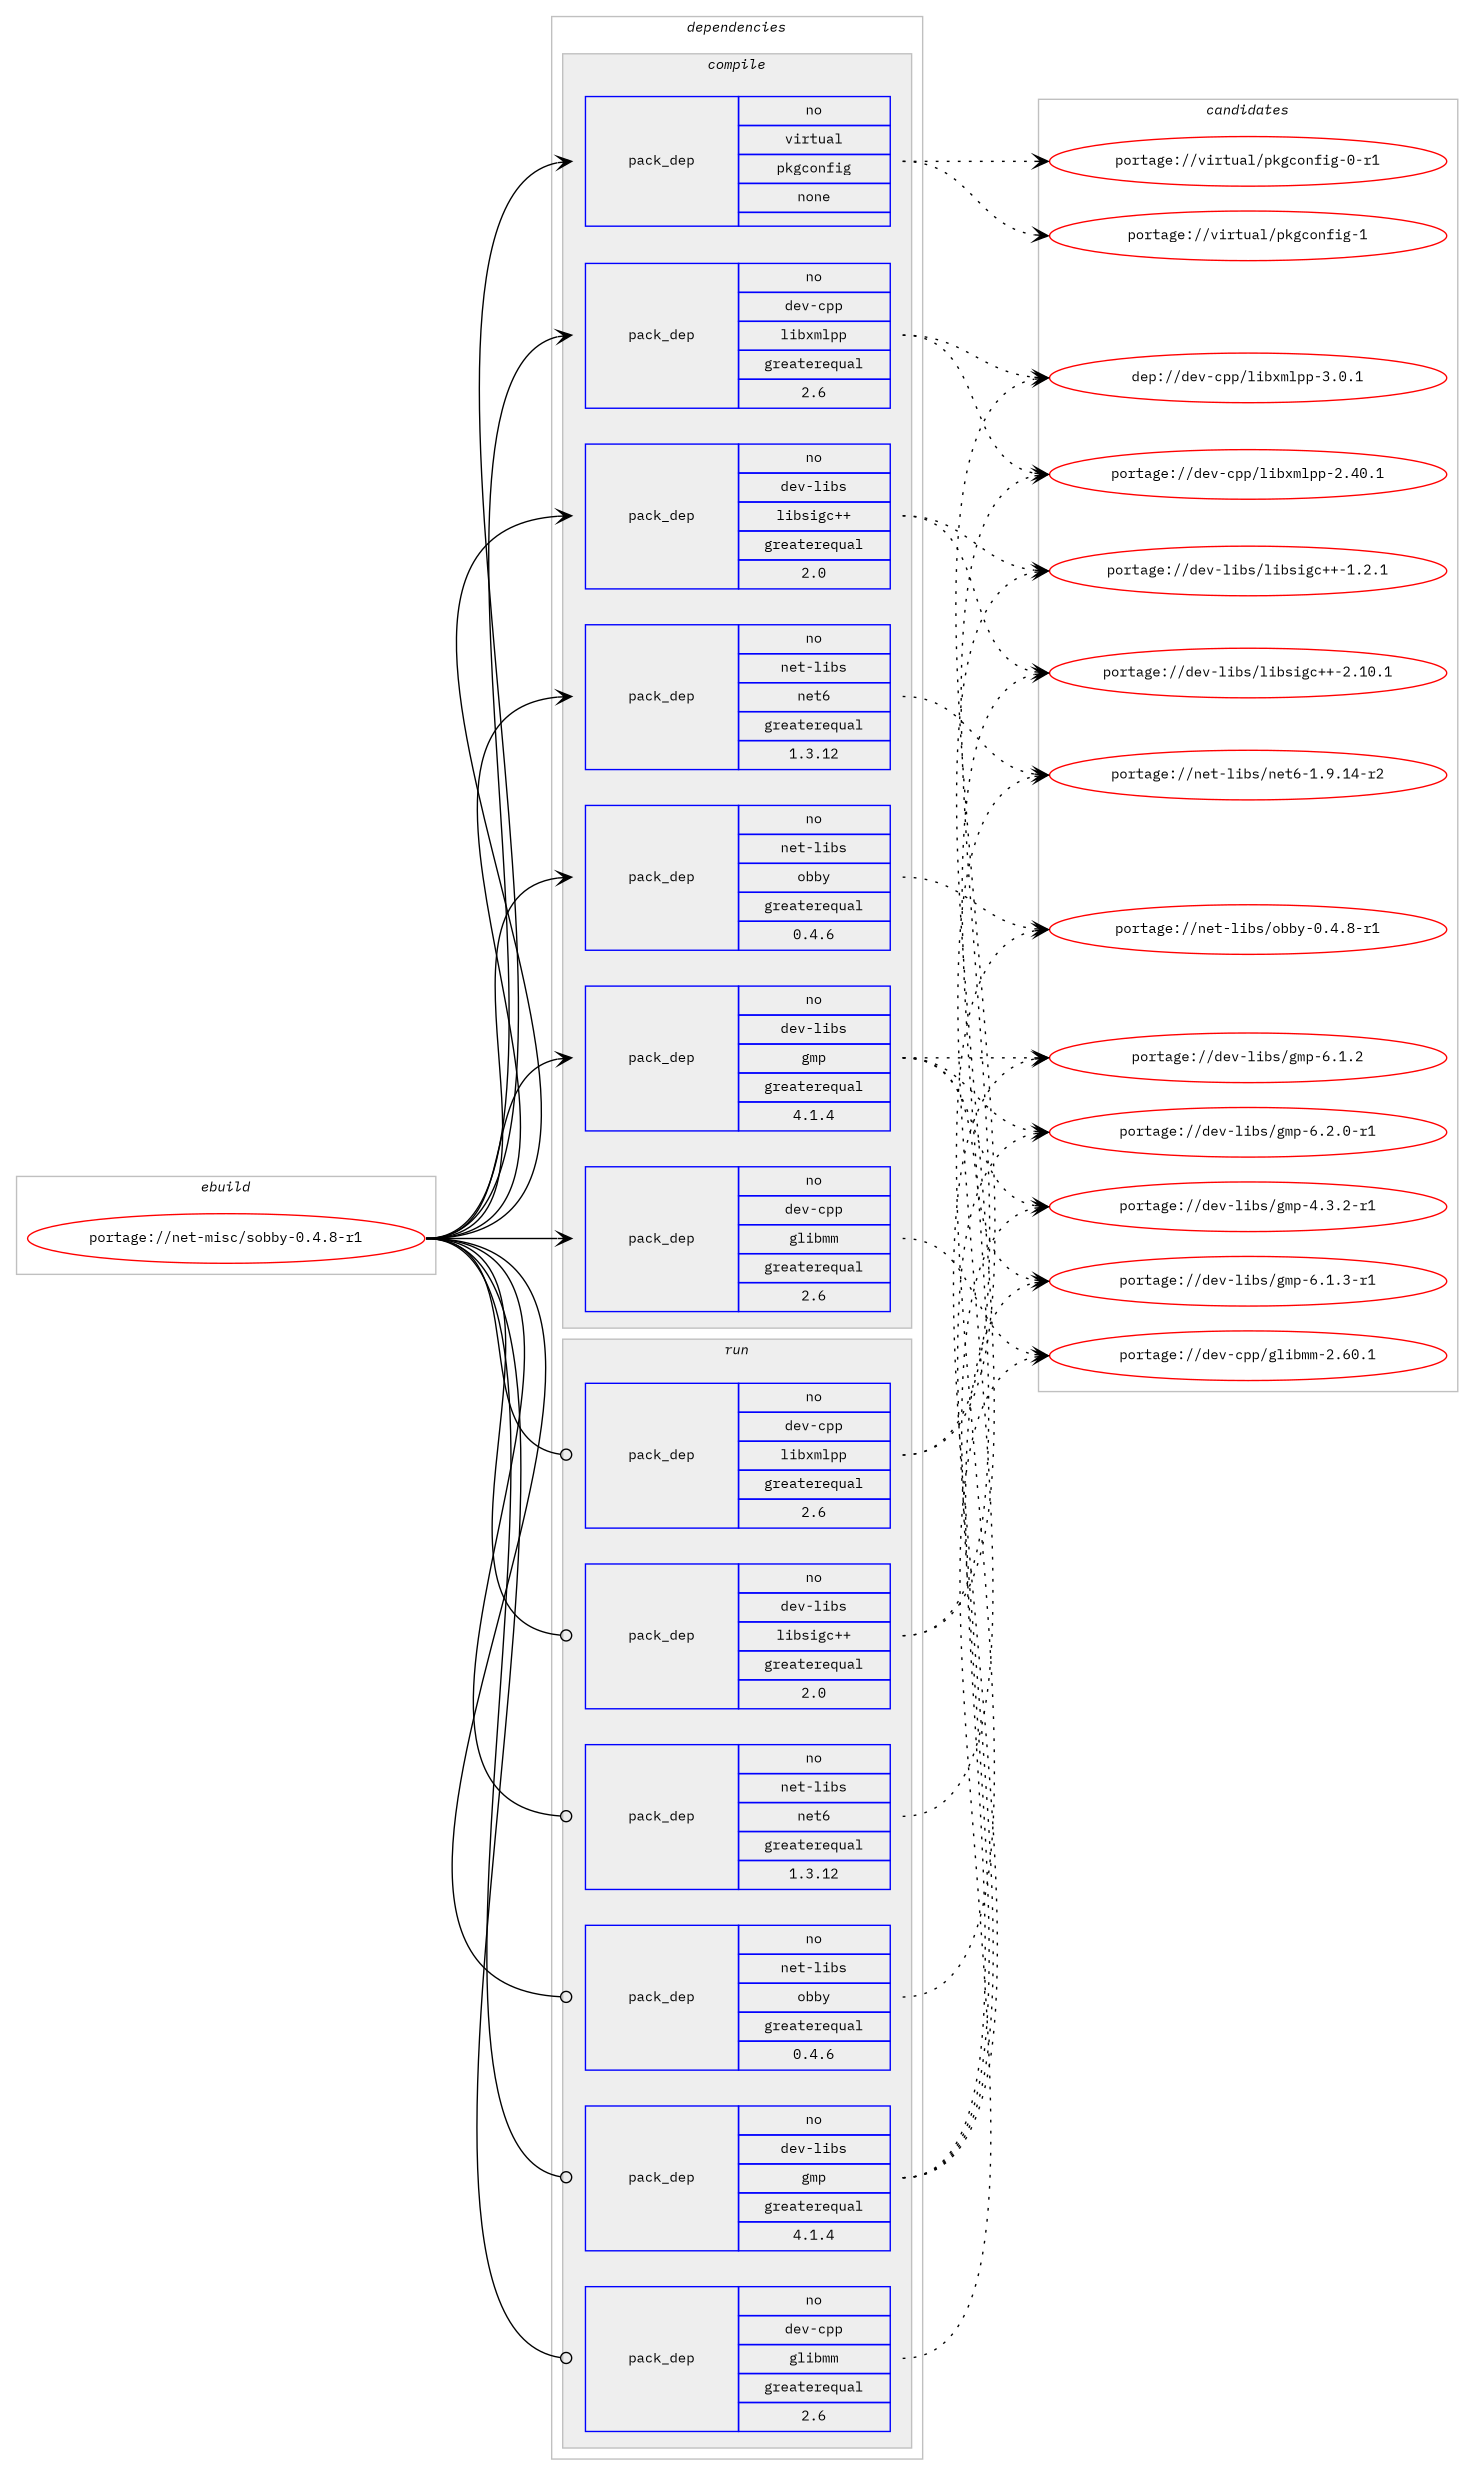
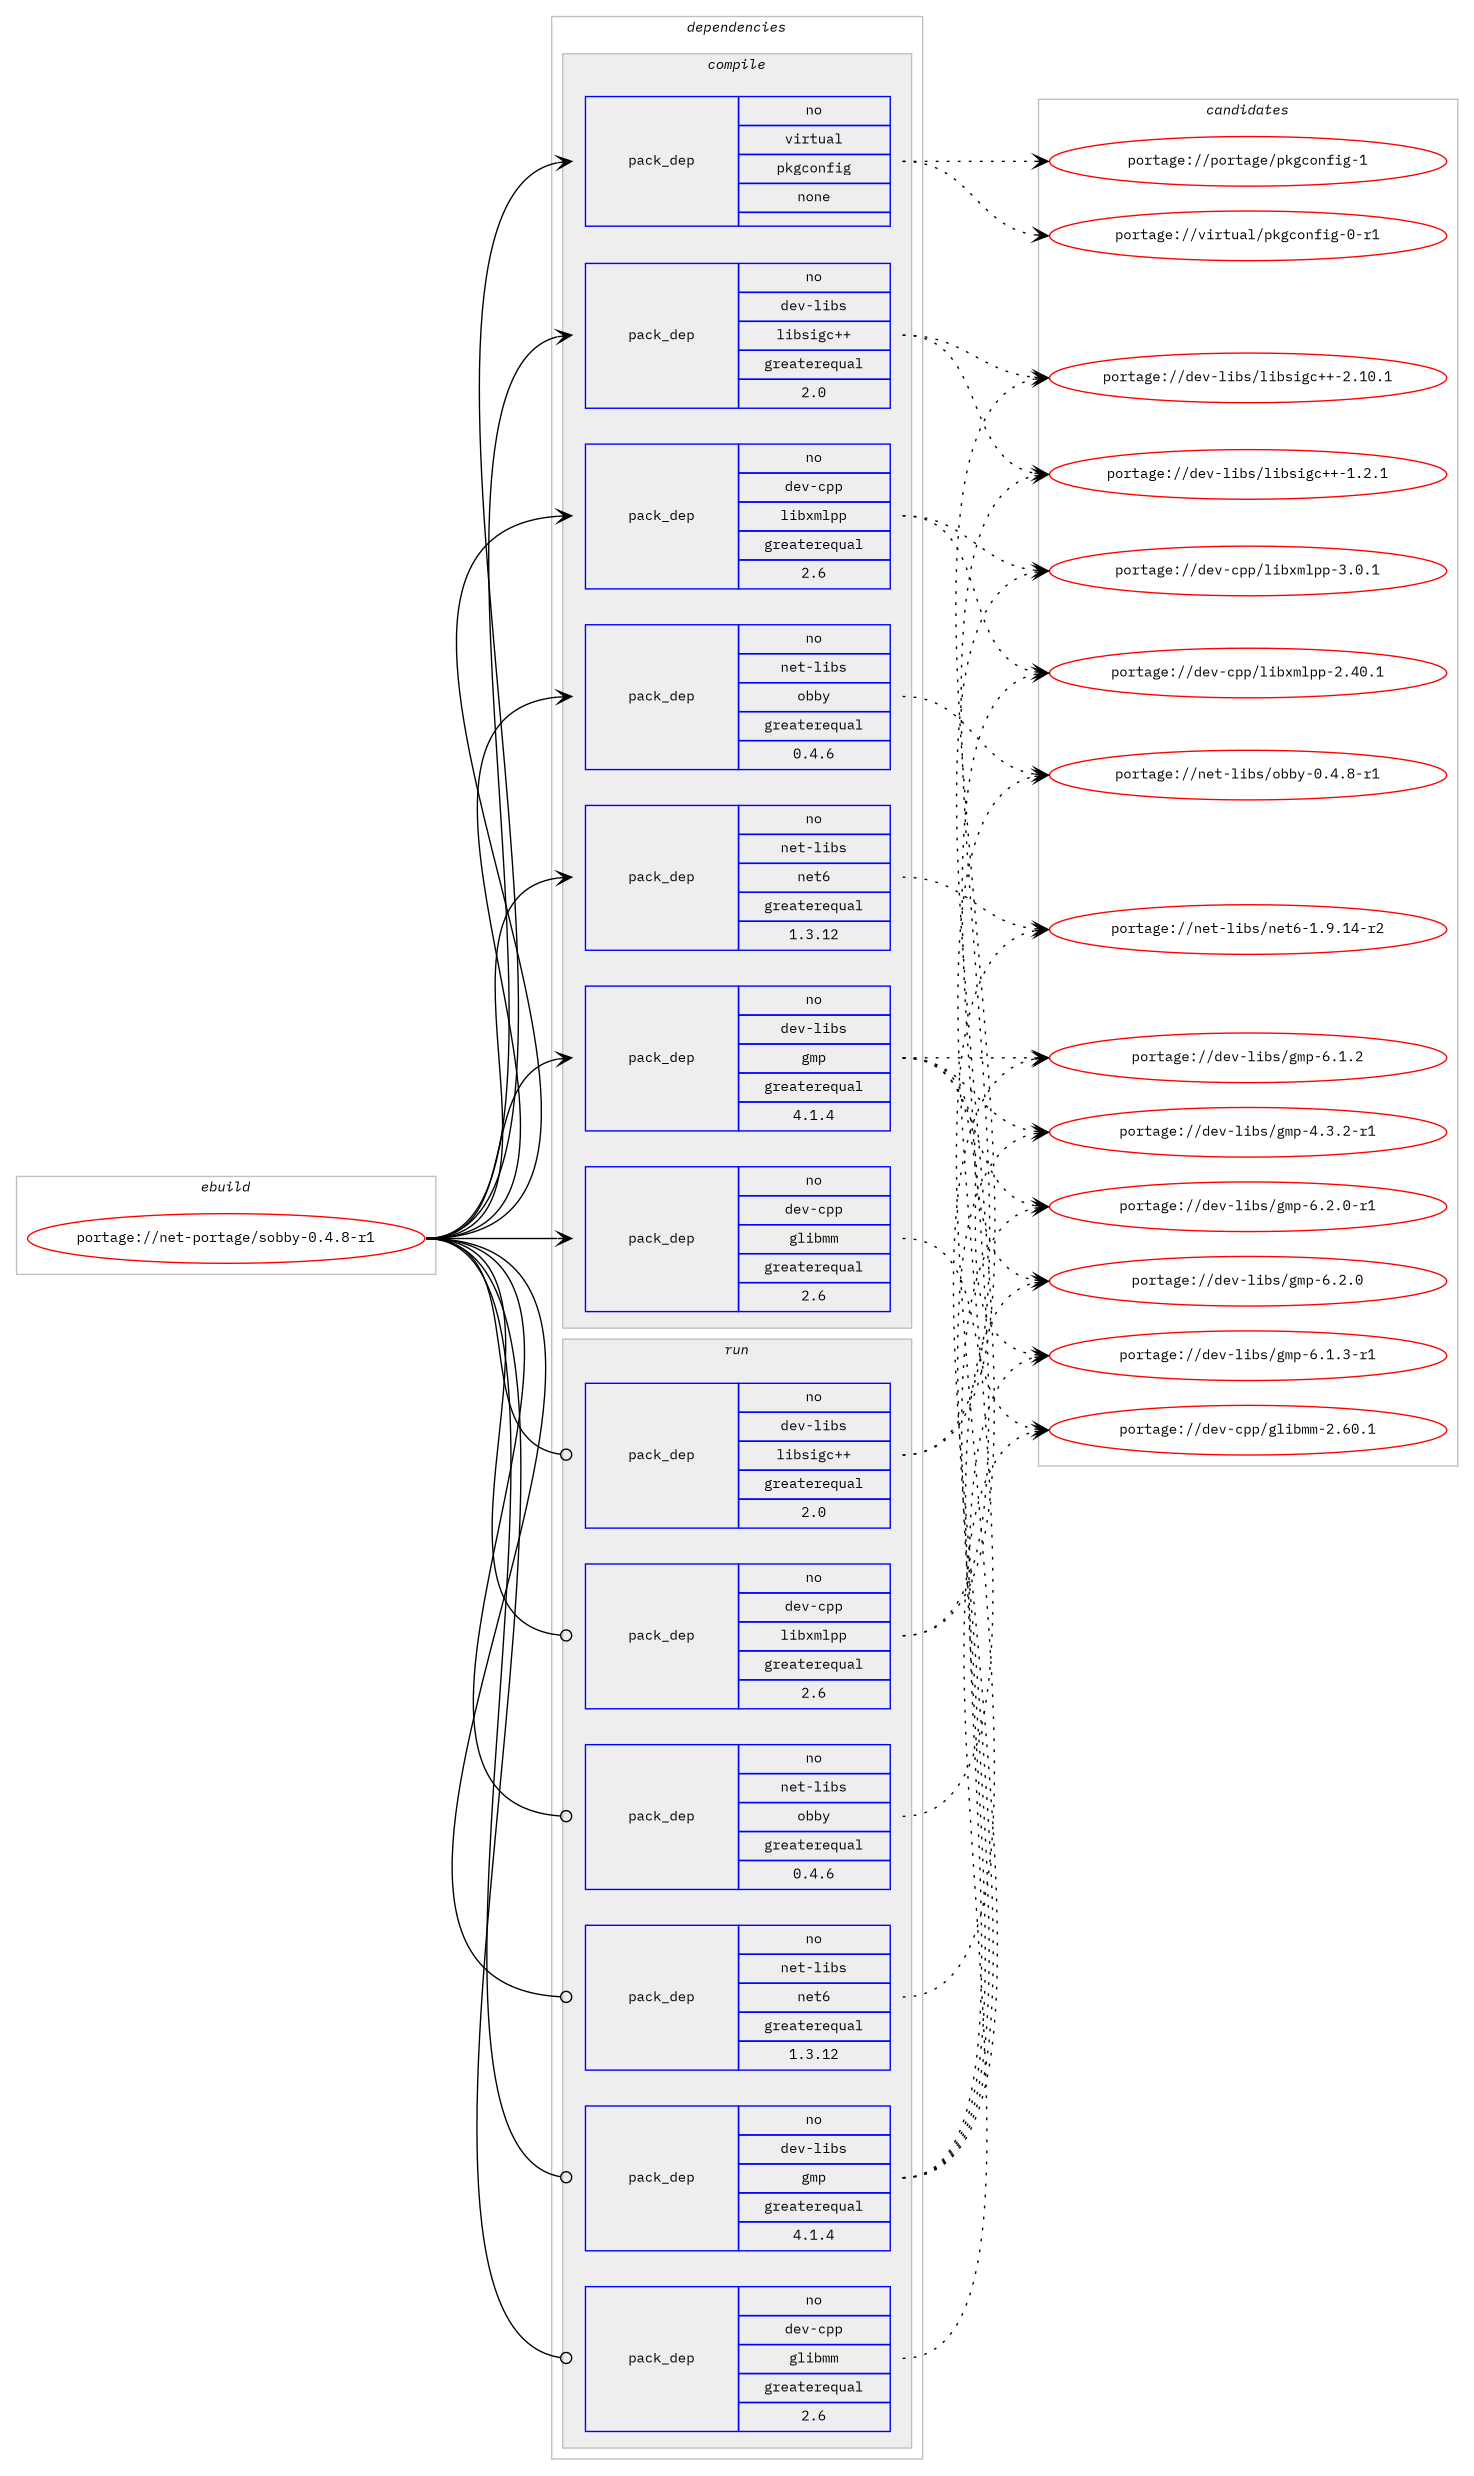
node "portage://virtual/pkgconfig-1": label "portage://virtual/pkgconfig-1" -> "portage://portage/pkgconfig-1"
node "dep://dev-cpp/libxmlpp-3.0.1": label "dep://dev-cpp/libxmlpp-3.0.1" -> "portage://dev-cpp/libxmlpp-3.0.1"
node "portage://net-misc/sobby-0.4.8-r1": label "portage://net-misc/sobby-0.4.8-r1" -> "portage://net-portage/sobby-0.4.8-r1"
node "portage://dev-libs/gmp-6.2.0": added
